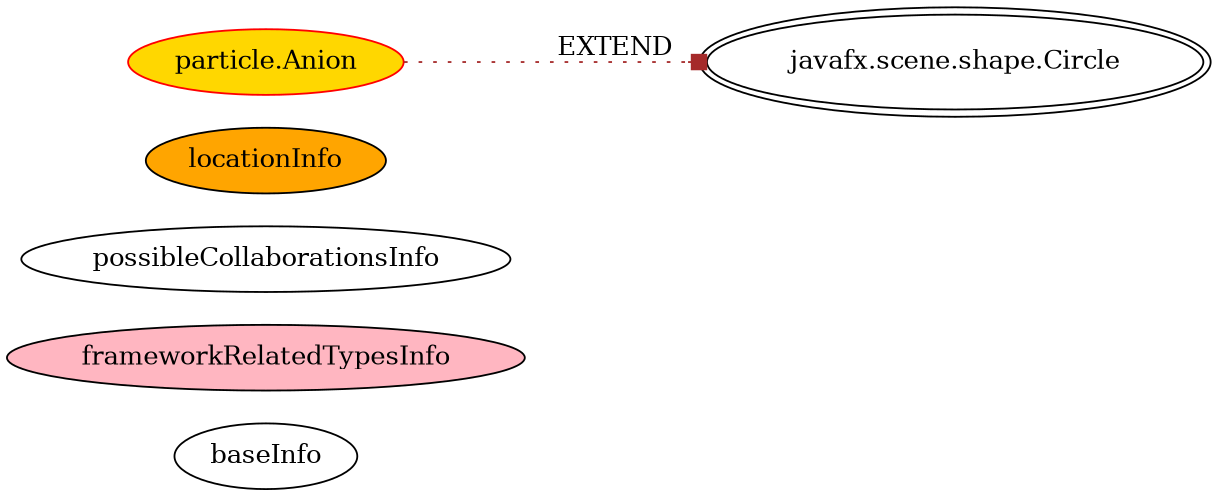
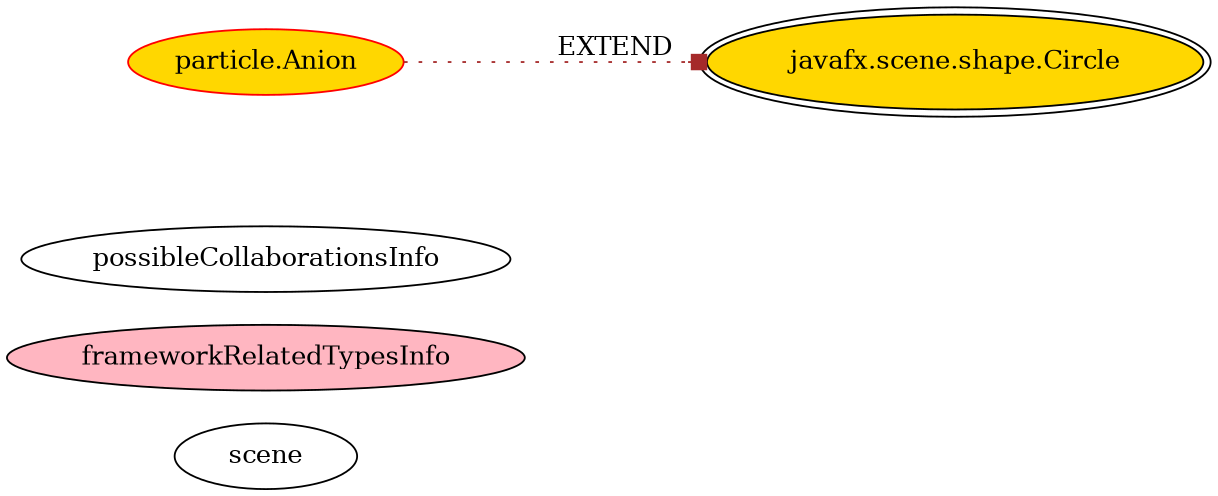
node "javafx.scene.shape.Circle": fillcolor white -> gold
node "locationInfo": removed
node "baseInfo": label "baseInfo" -> "scene"
